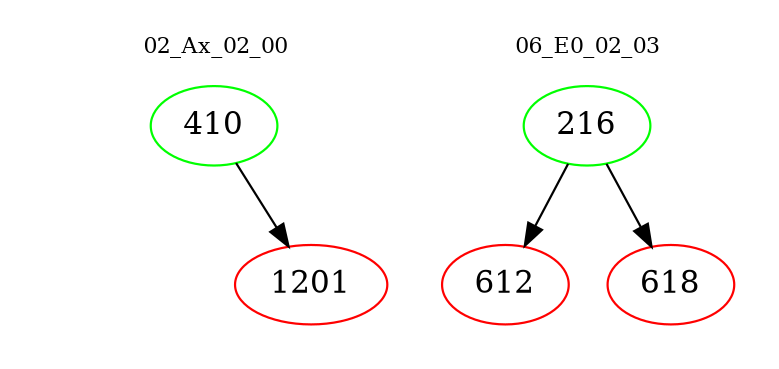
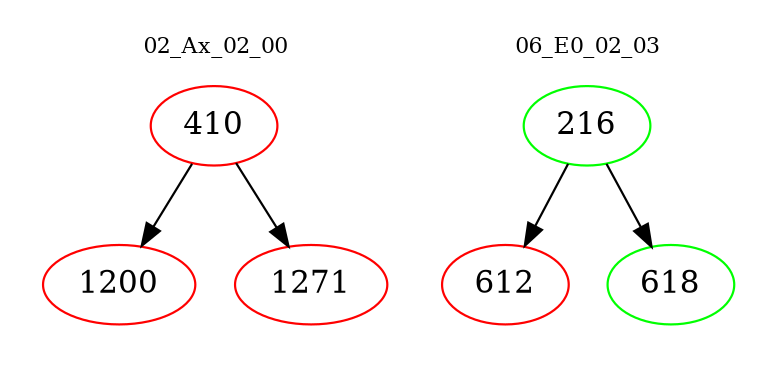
node "410": color green -> red
node "1200": added
node "1201": label "1201" -> "1271"
node "618": color red -> green
